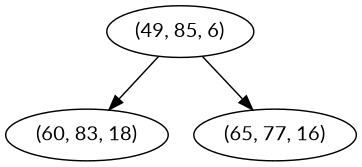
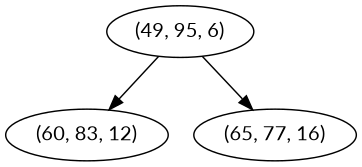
node "(49, 85, 6)": label "(49, 85, 6)" -> "(49, 95, 6)"
node "(60, 83, 18)": label "(60, 83, 18)" -> "(60, 83, 12)"
